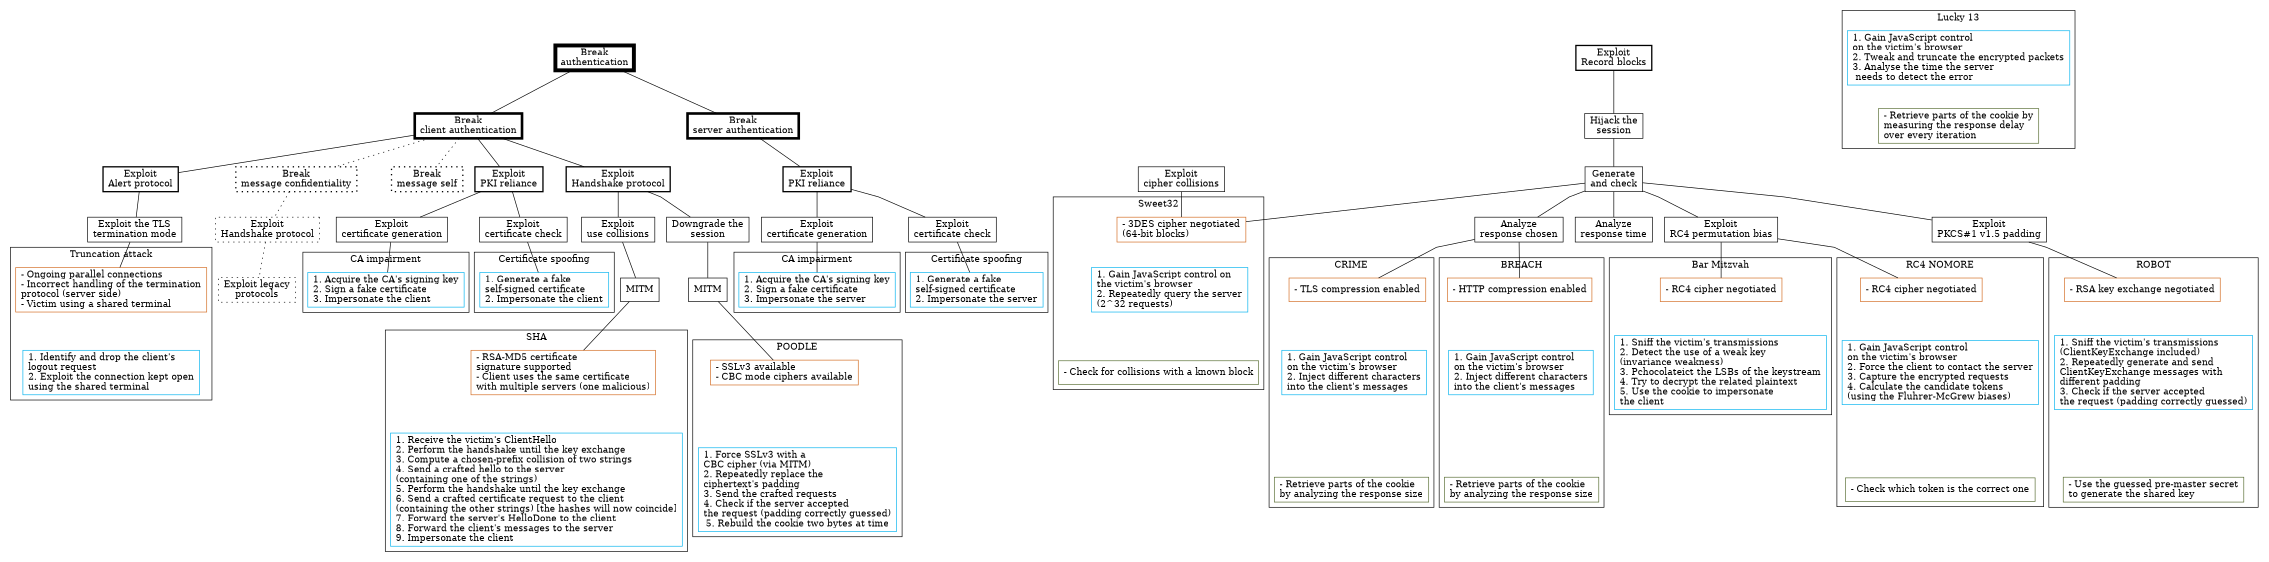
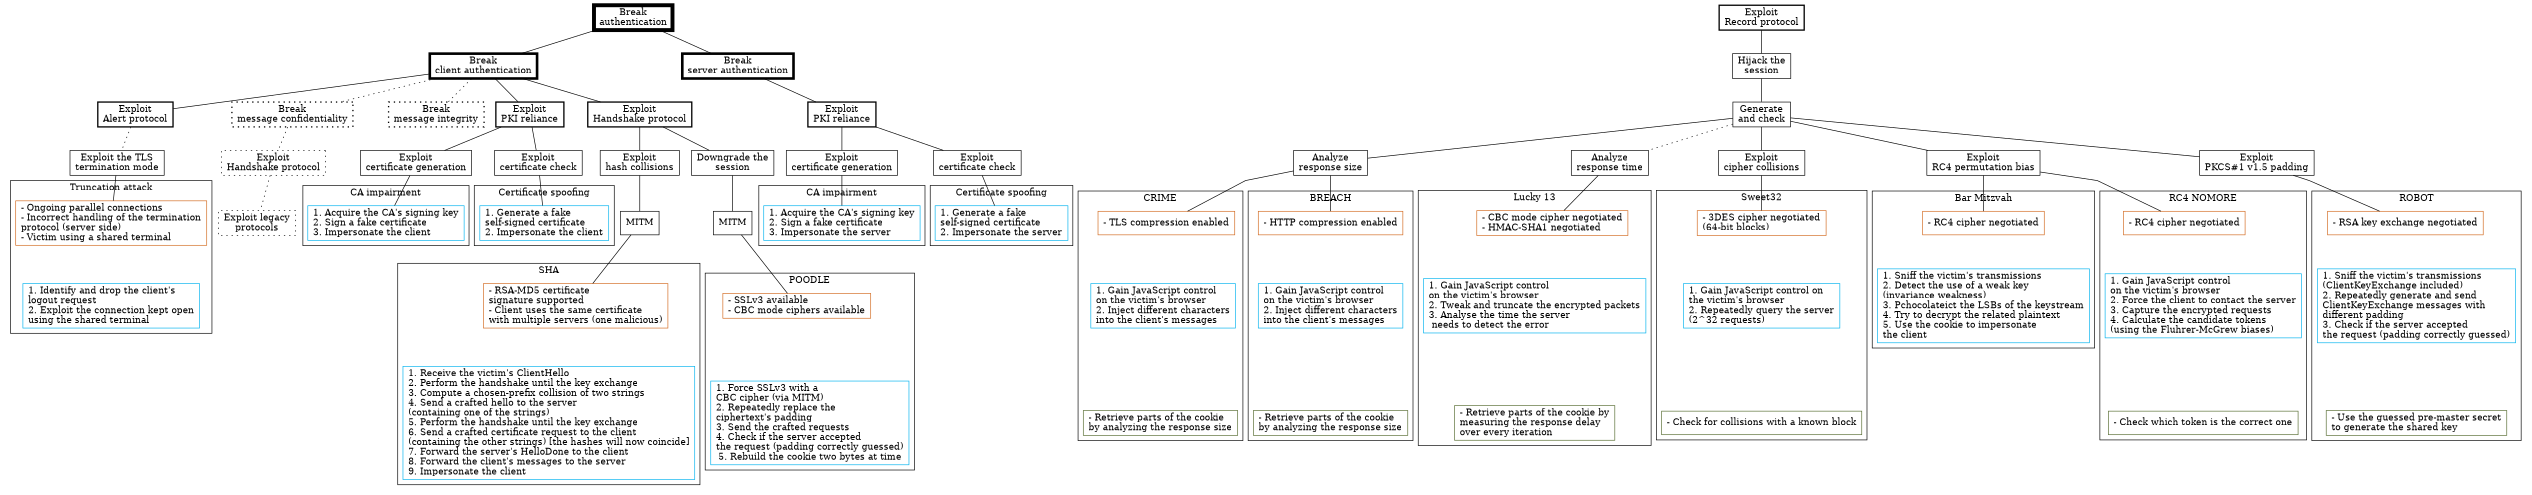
node "Exploit Record blocks": label "Exploit Record blocks" -> "Exploit Record protocol"
node "Break message self": label "Break message self" -> "Break message integrity"
edge "Generate and check" -- "- 3DES cipher negotiated (64-bit blocks)": now "Generate and check" -- "Exploit cipher collisions"
edge "Exploit Alert protocol" -- "Exploit the TLS termination mode": style solid -> dotted
edge "Generate and check" -- "Analyze response time": style solid -> dotted
node "- CBC mode cipher negotiated - HMAC-SHA1 negotiated": added
node "Exploit use collisions": label "Exploit use collisions" -> "Exploit hash collisions"
node "Analyze response chosen": label "Analyze response chosen" -> "Analyze response size"
